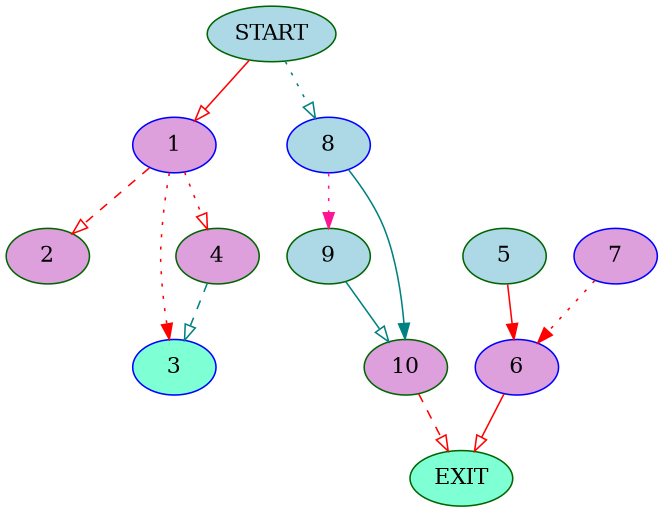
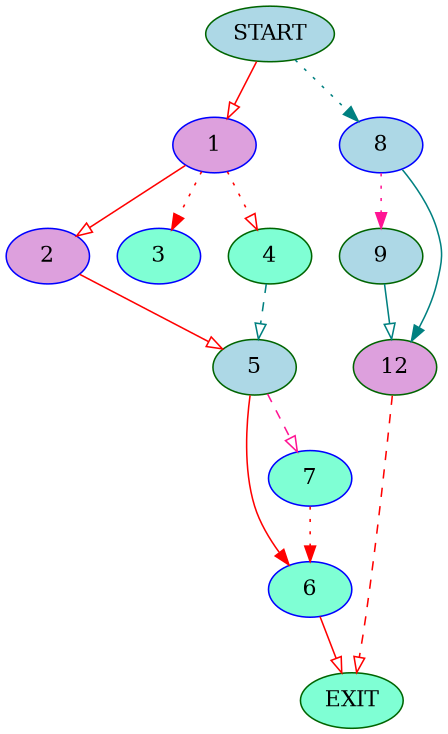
edge "START" -> "8": arrowhead onormal -> normal
edge "1" -> "2": style dashed -> solid
node "2": color darkgreen -> blue
node "4": fillcolor plum -> aquamarine
node "7": fillcolor plum -> aquamarine
edge "4" -> "3": now "4" -> "5"
edge "2" -> "5": added
node "10": label "10" -> "12"
node "6": fillcolor plum -> aquamarine
edge "5" -> "7": added
